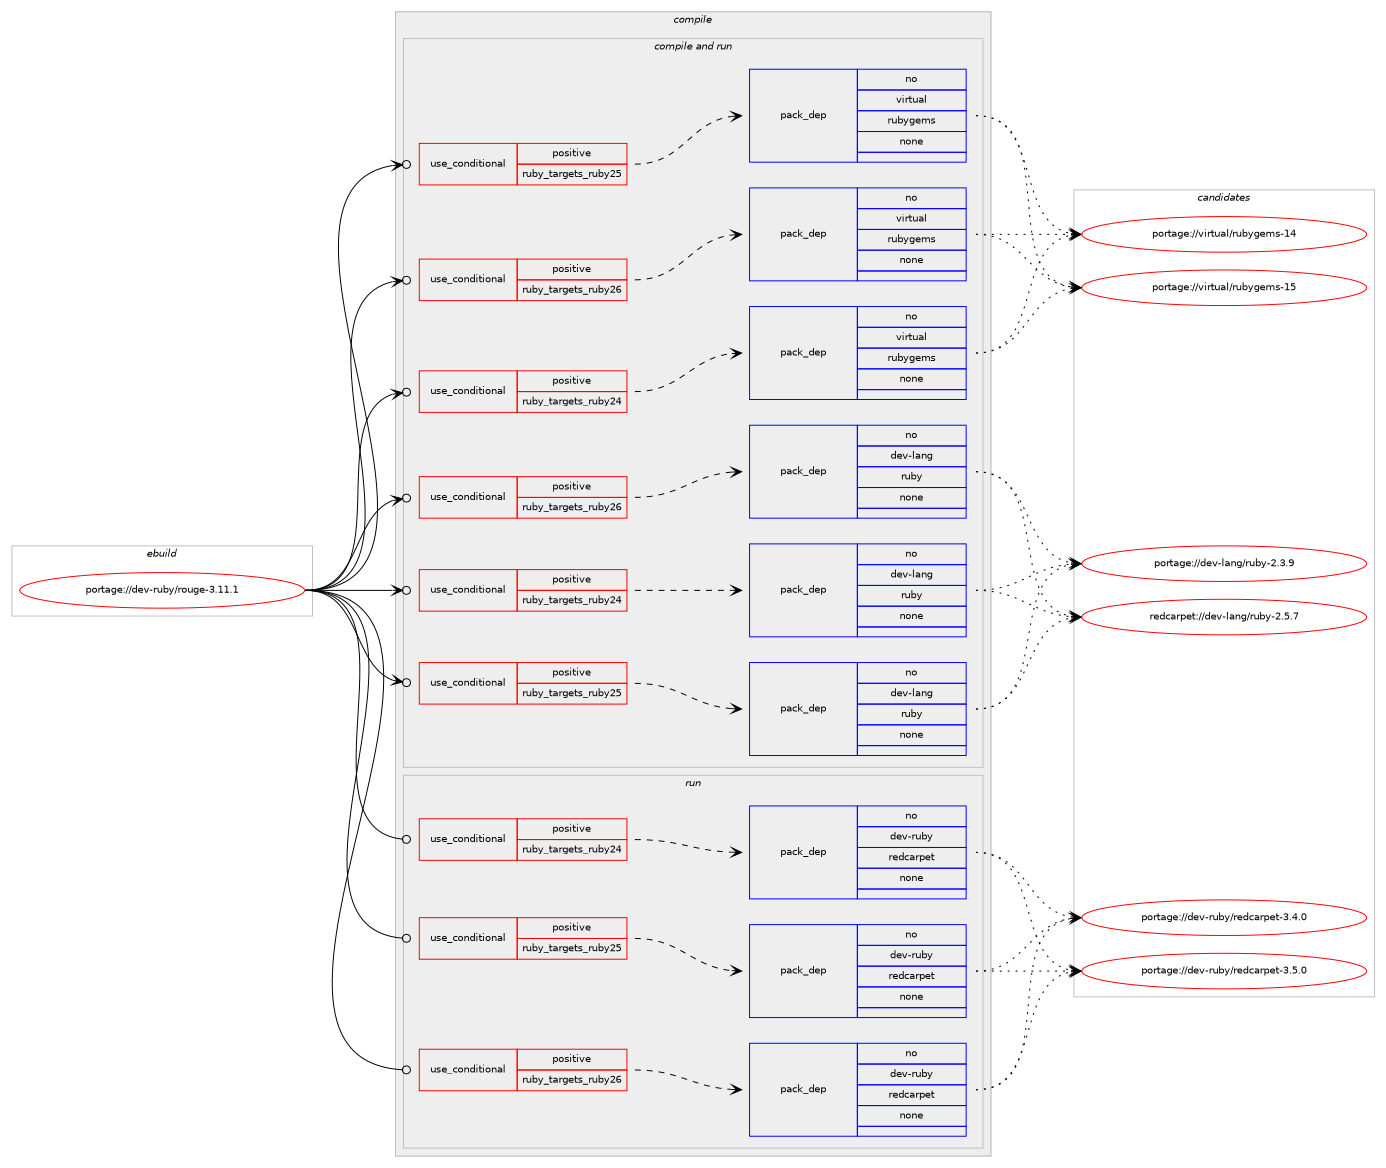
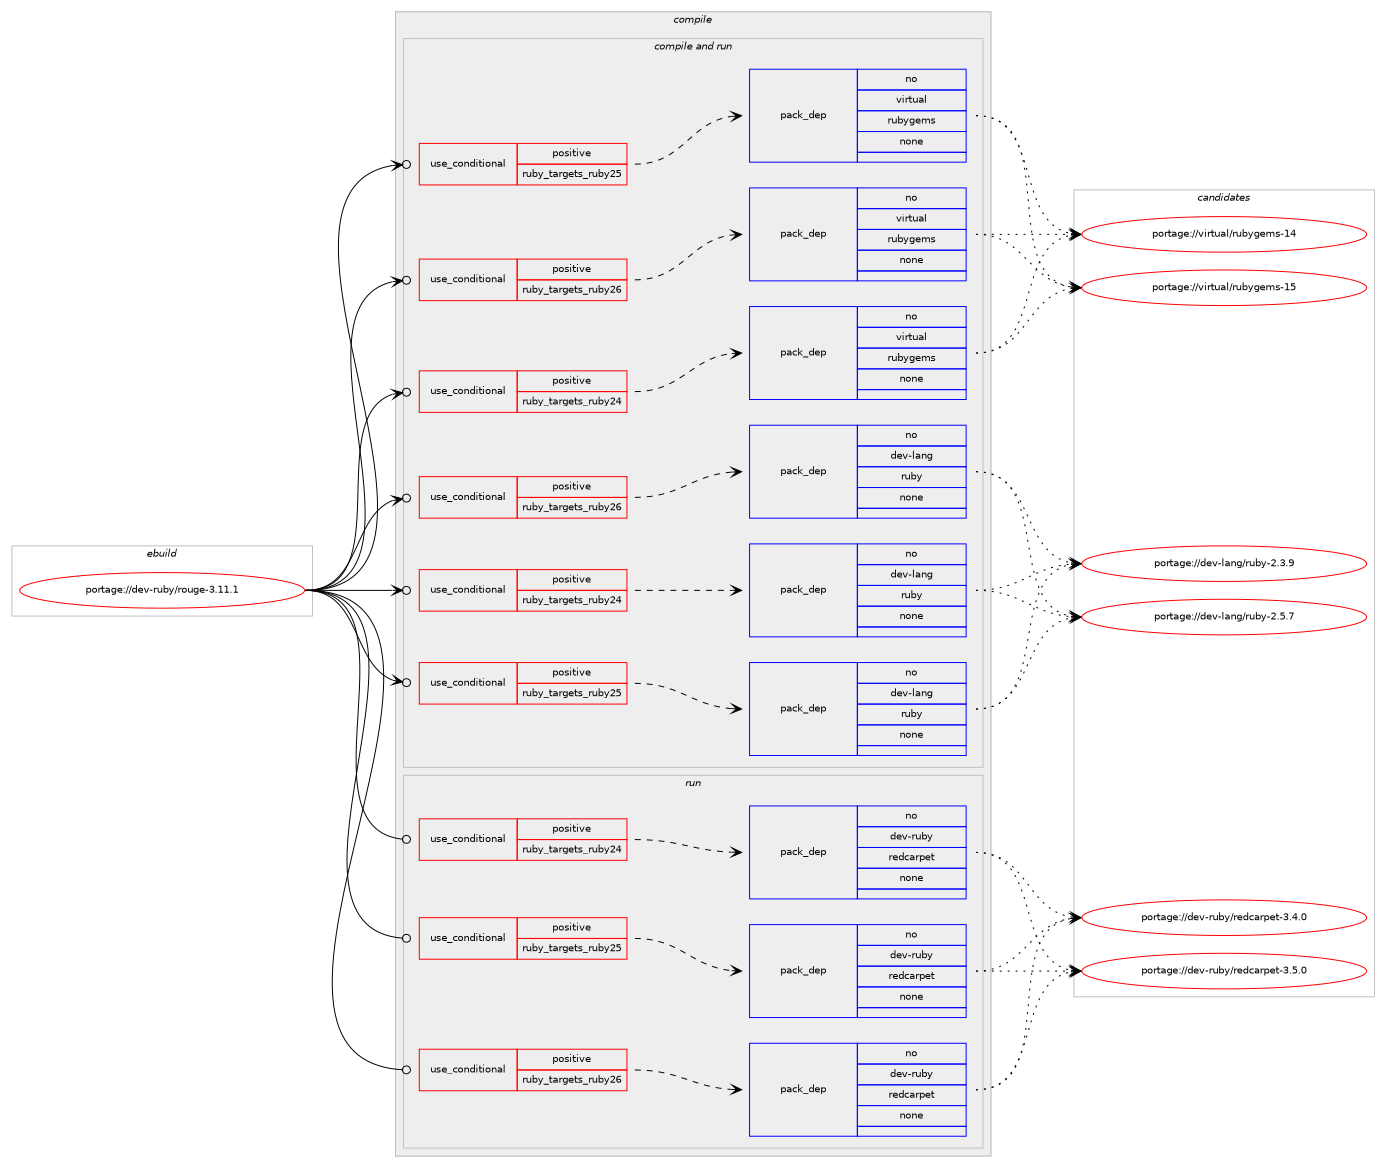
node "redcarpet://dev-lang/ruby-2.5.7": label "redcarpet://dev-lang/ruby-2.5.7" -> "portage://dev-lang/ruby-2.5.7"
